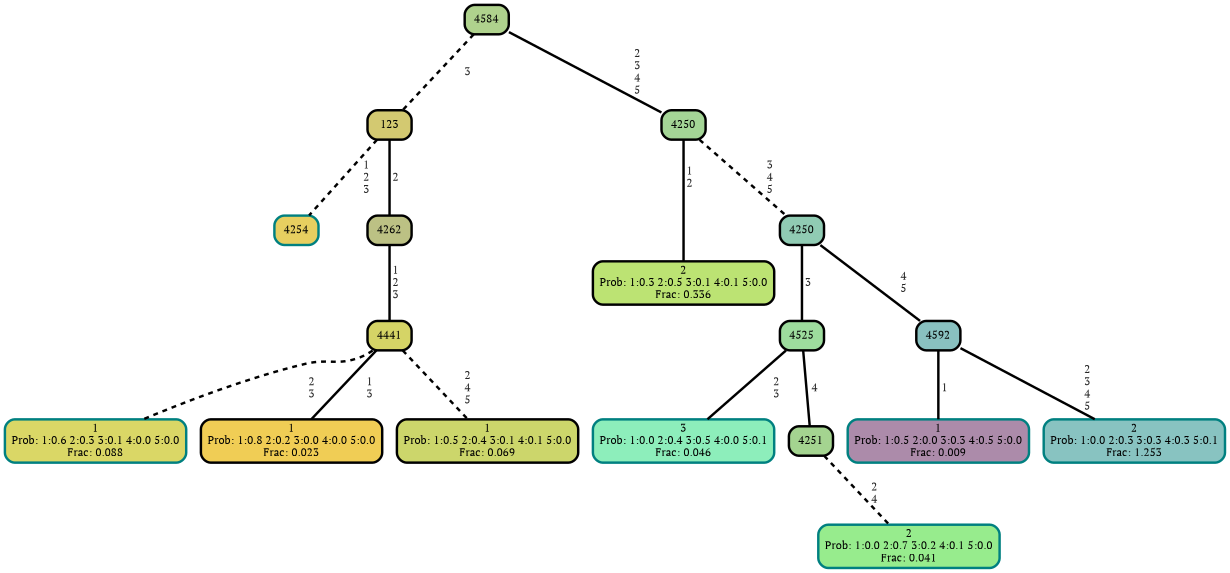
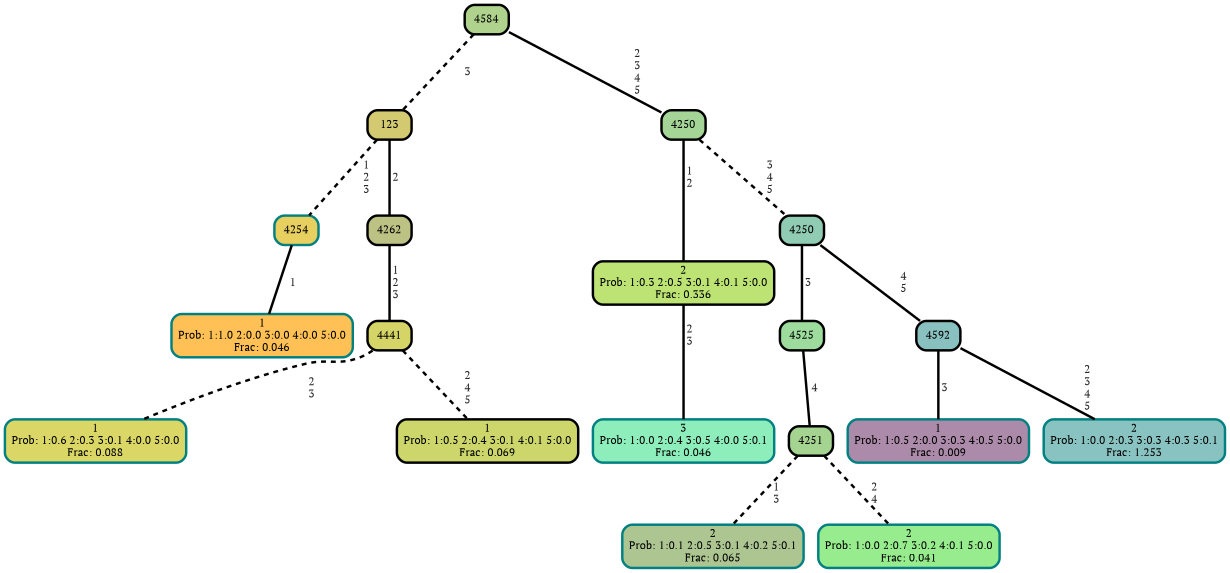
node "1 Prob: 1:1.0 2:0.0 3:0.0 4:0.0 5:0.0 Frac: 0.046": added
edge "4525" -- "3 Prob: 1:0.0 2:0.4 3:0.5 4:0.0 5:0.1 Frac: 0.046": now "2 Prob: 1:0.3 2:0.5 3:0.1 4:0.1 5:0.0 Frac: 0.336" -- "3 Prob: 1:0.0 2:0.4 3:0.5 4:0.0 5:0.1 Frac: 0.046"
edge "4592" -- "1 Prob: 1:0.5 2:0.0 3:0.3 4:0.5 5:0.0 Frac: 0.009": label " 1" -> " 3"
node "1 Prob: 1:0.8 2:0.2 3:0.0 4:0.0 5:0.0 Frac: 0.023": removed
node "2 Prob: 1:0.1 2:0.5 3:0.1 4:0.2 5:0.1 Frac: 0.065": added
